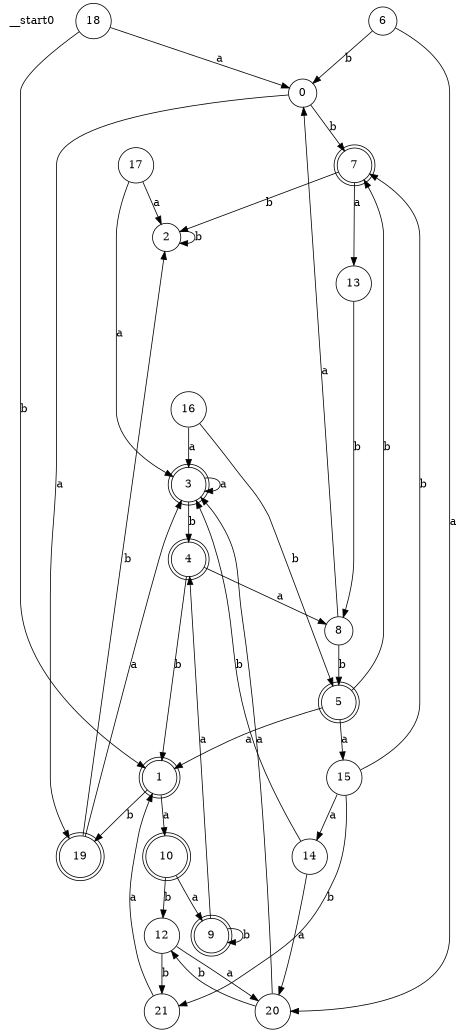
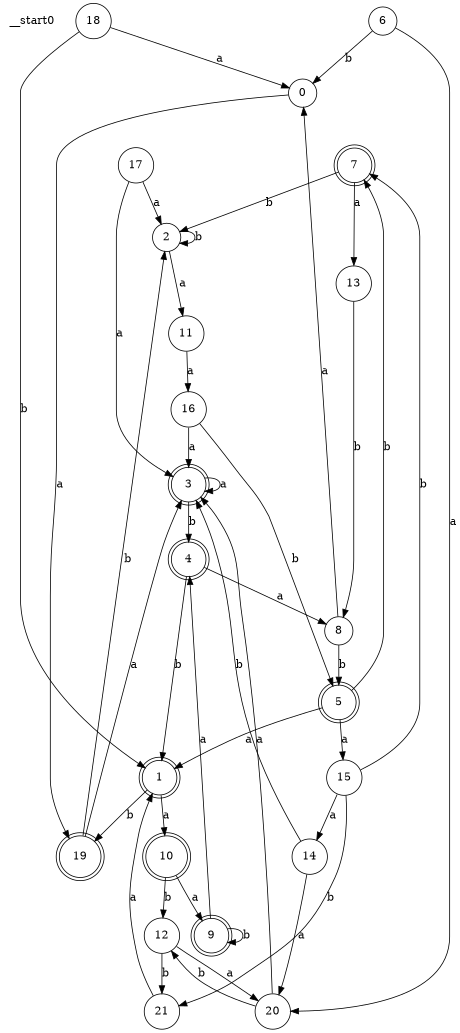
edge "0" -> "7": removed, label "b"
node "11": added
